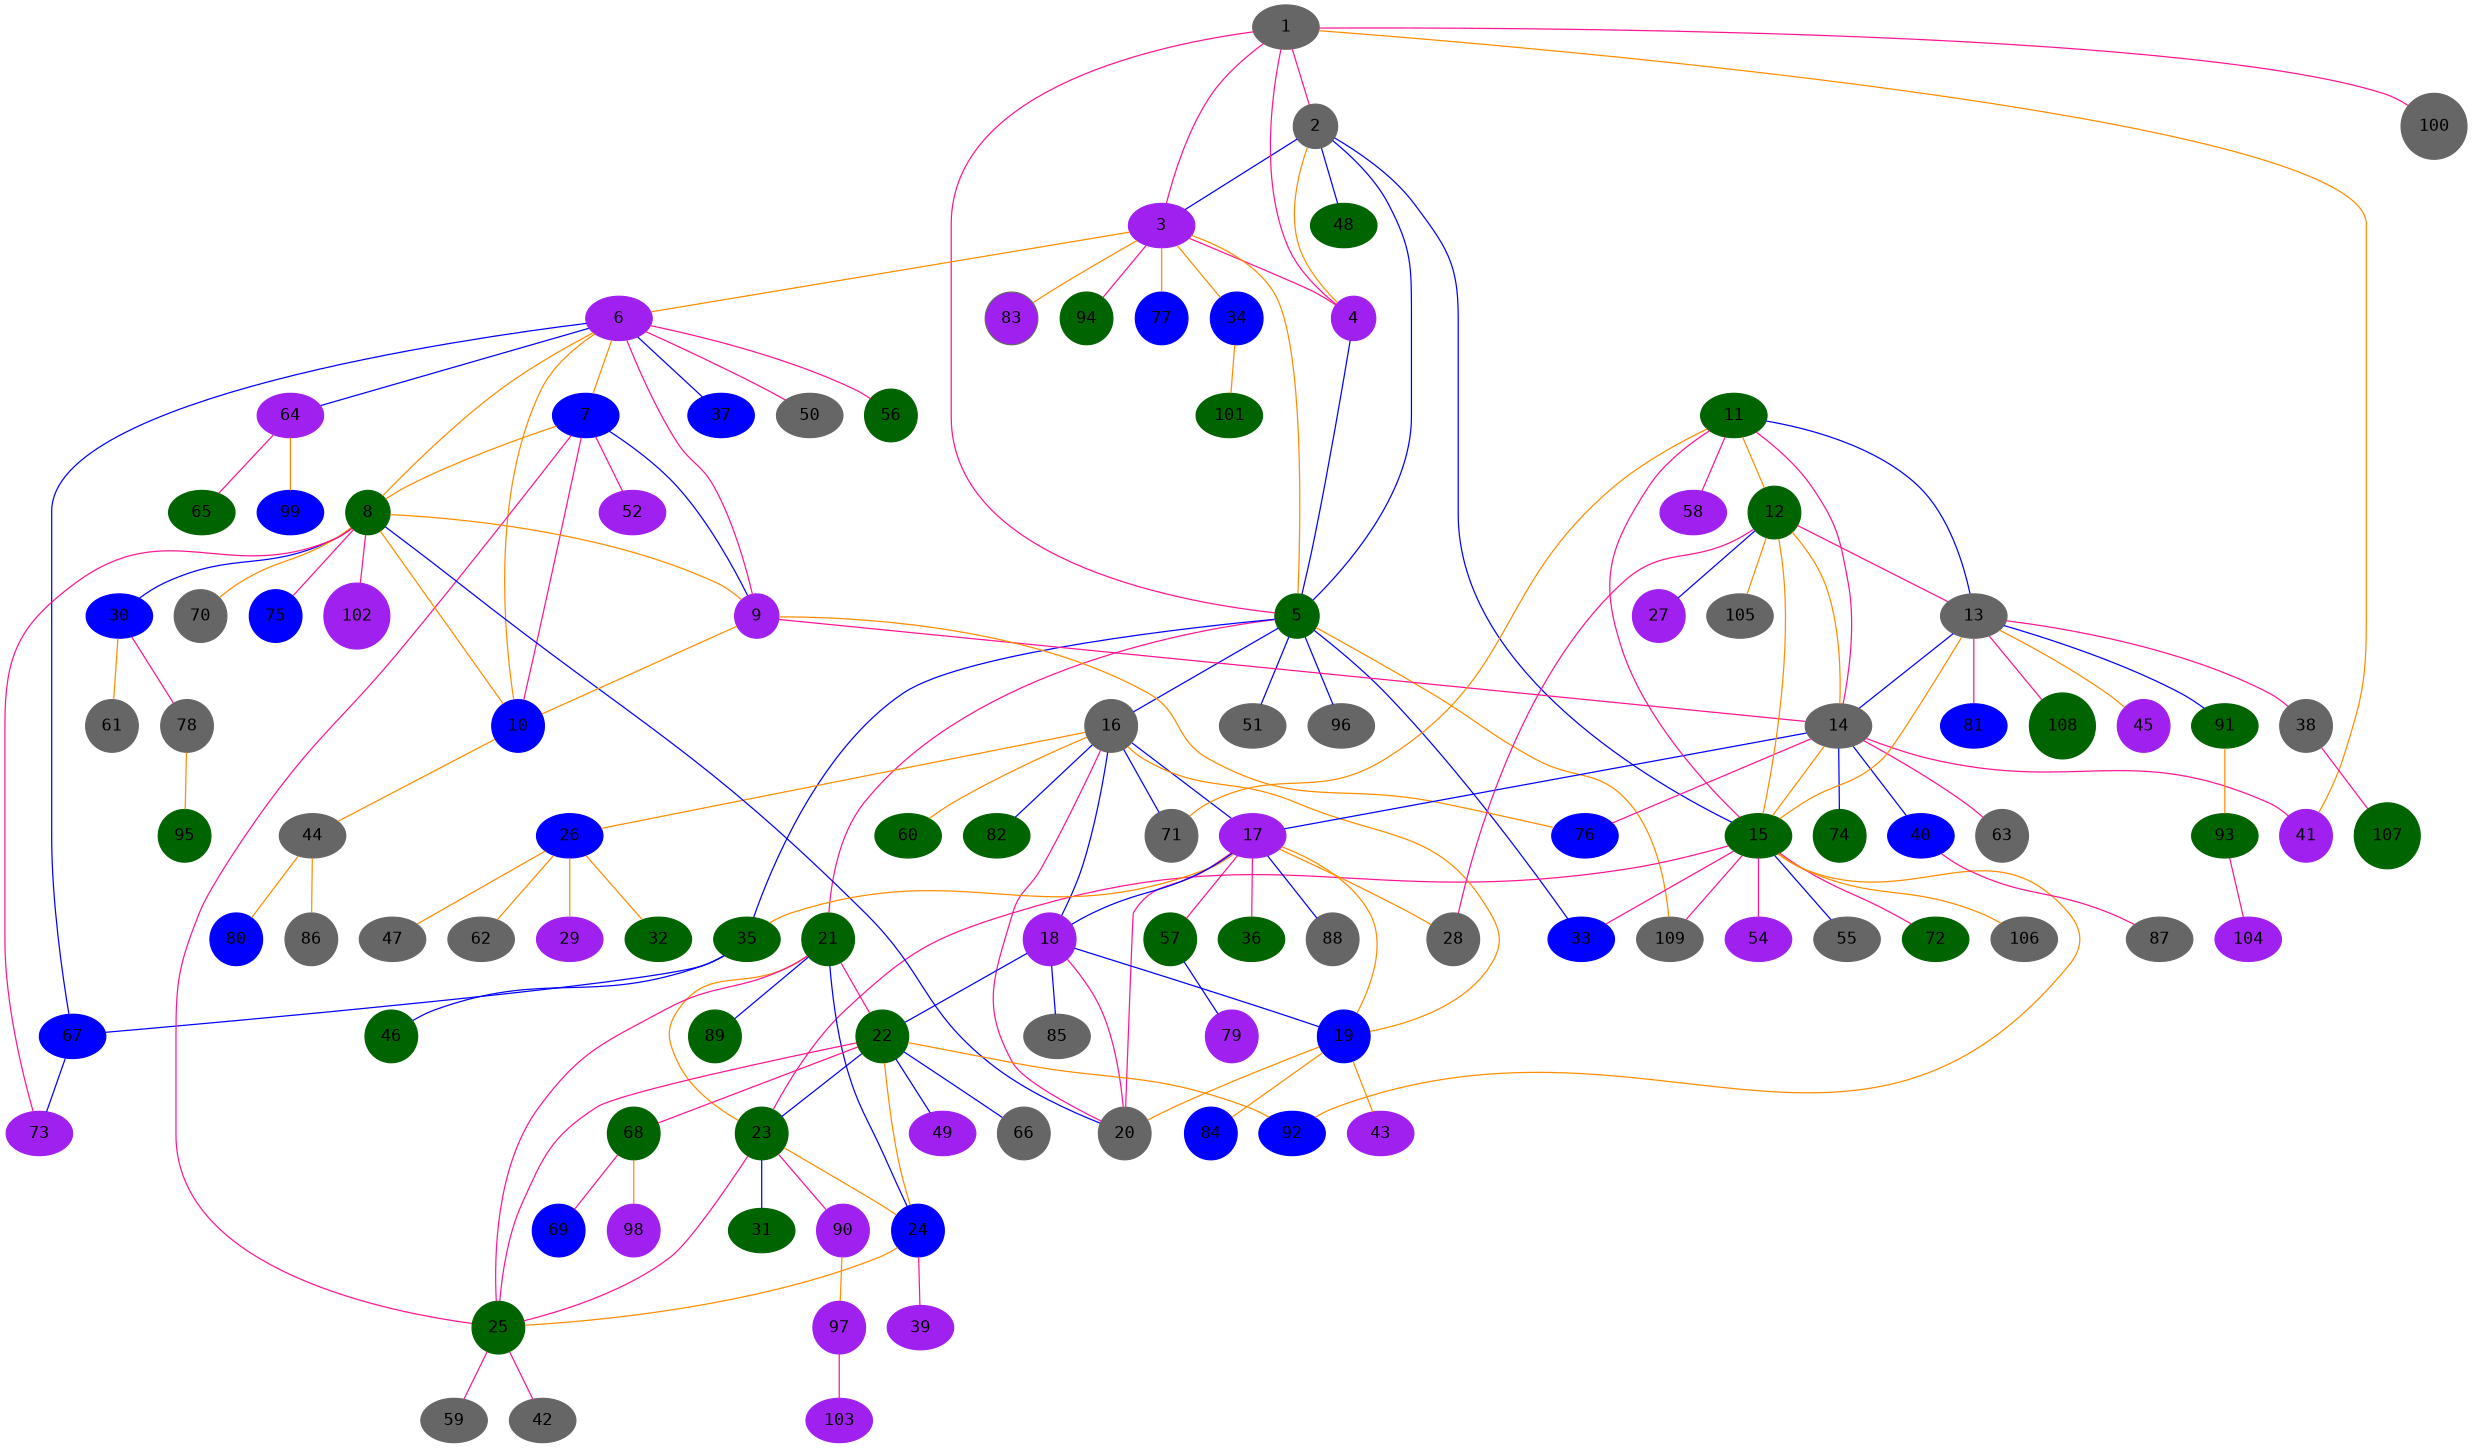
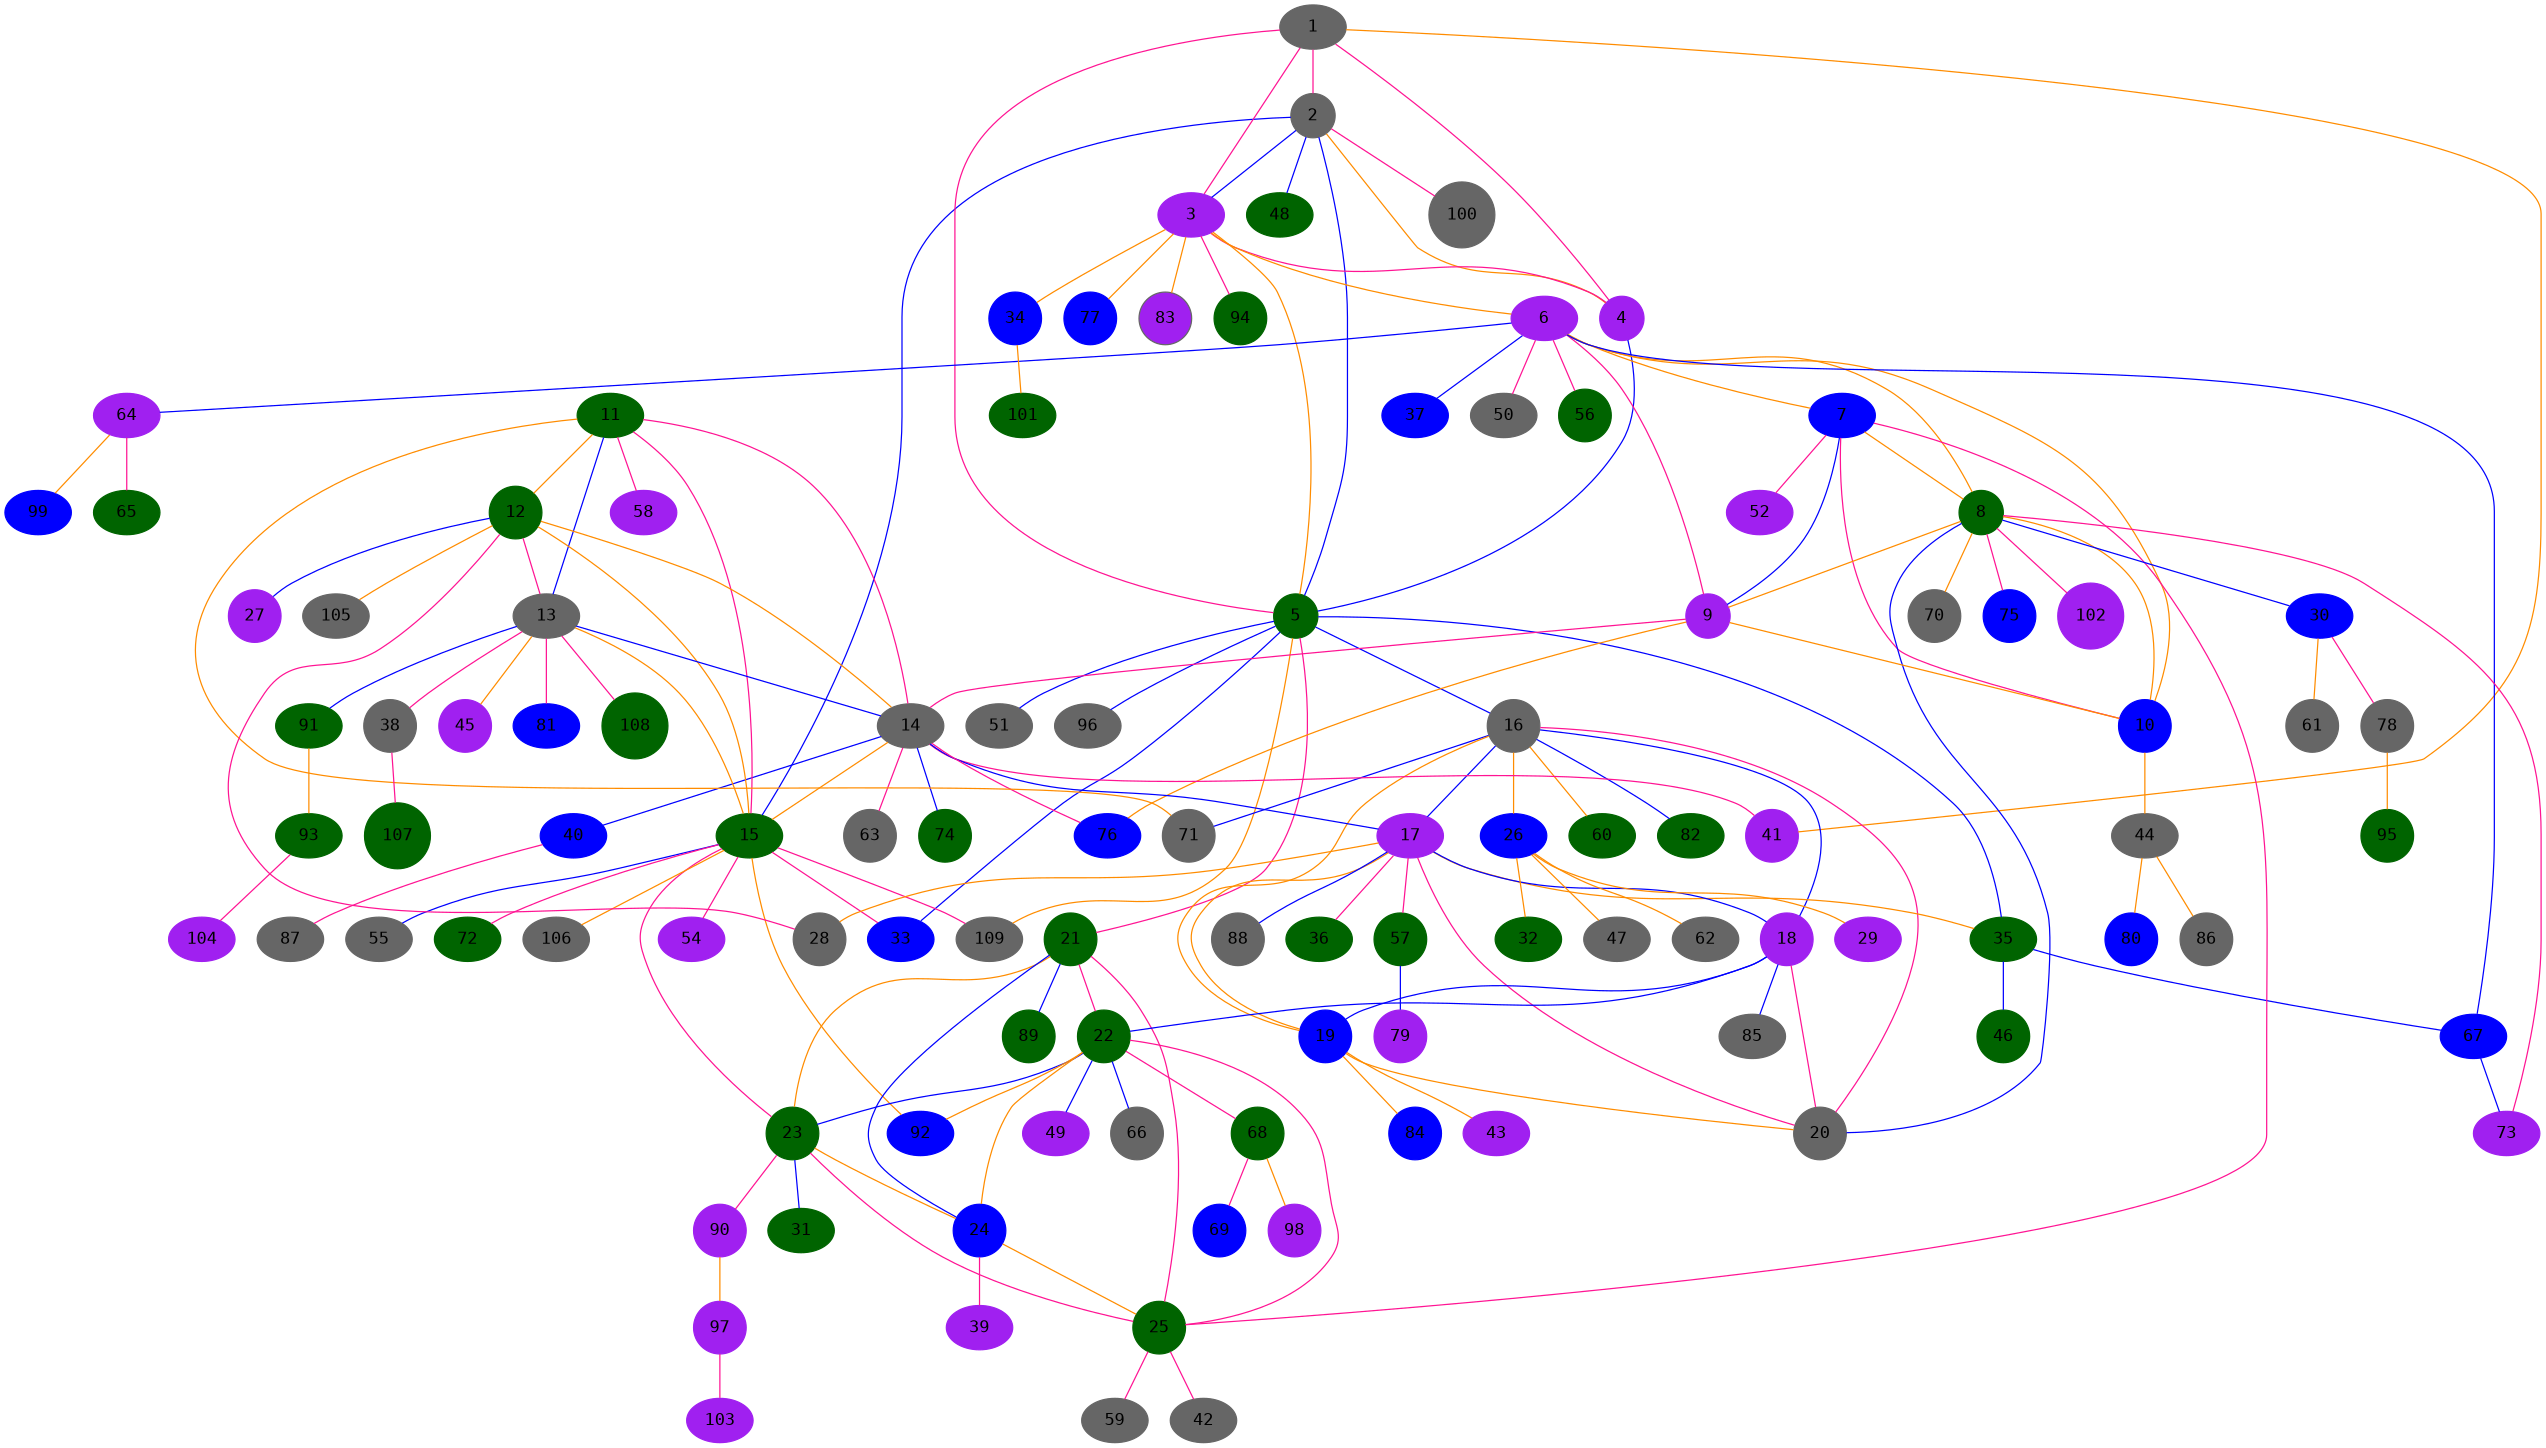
edge "1" -- "100": now "2" -- "100"
